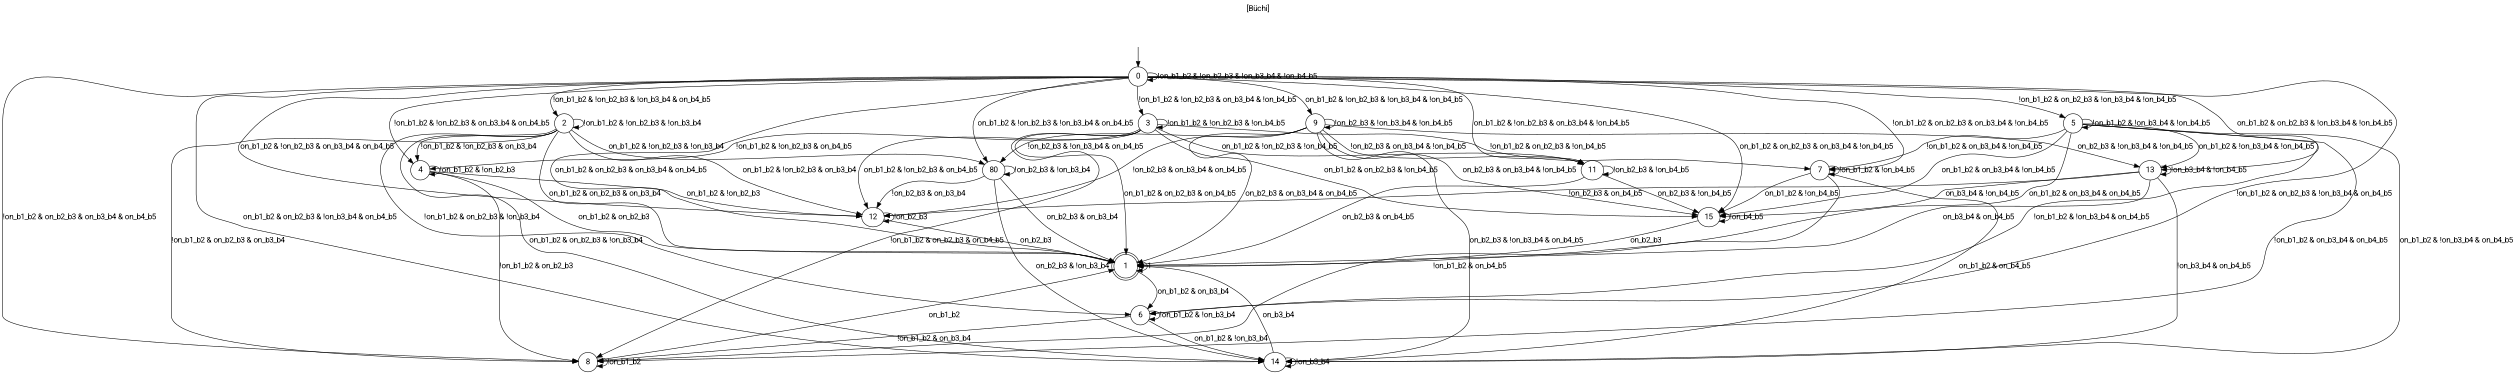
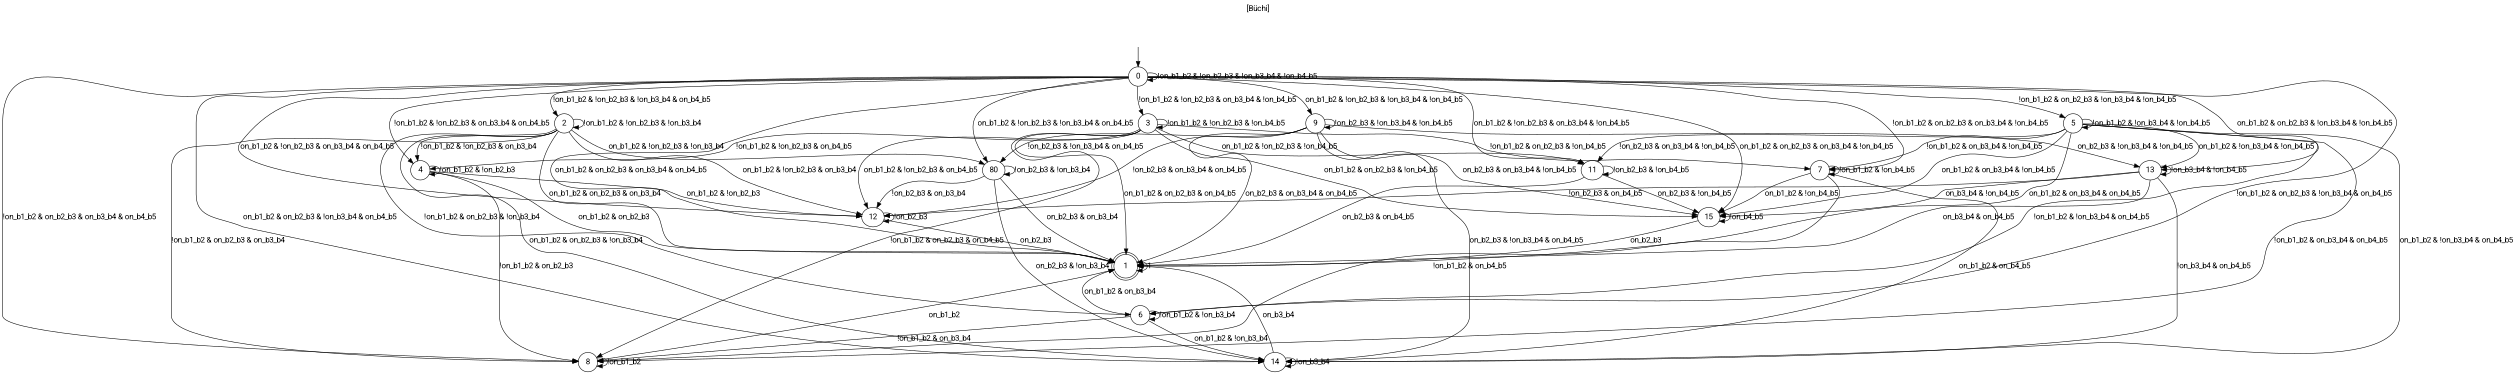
edge "9" -> "11": now "5" -> "11"
edge "1" -> "6": reversed
